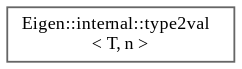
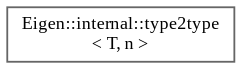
node "Eigen::internal::type2val < T, n >": label "Eigen::internal::type2val < T, n >" -> "Eigen::internal::type2type < T, n >"
